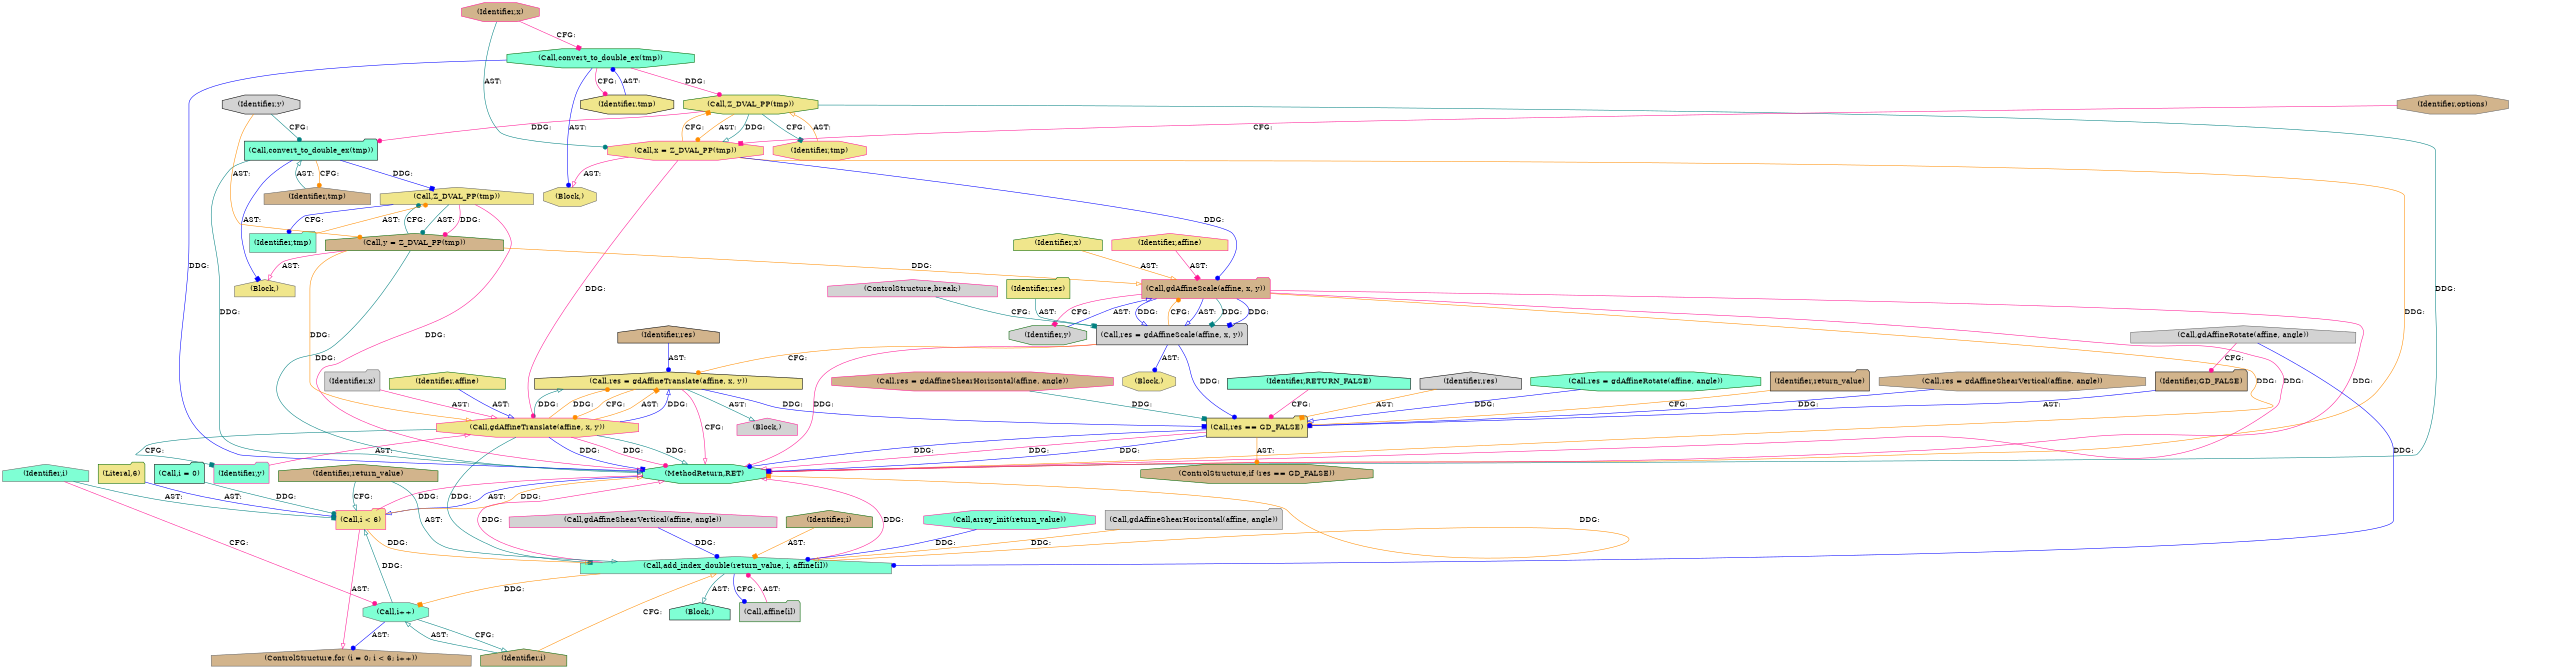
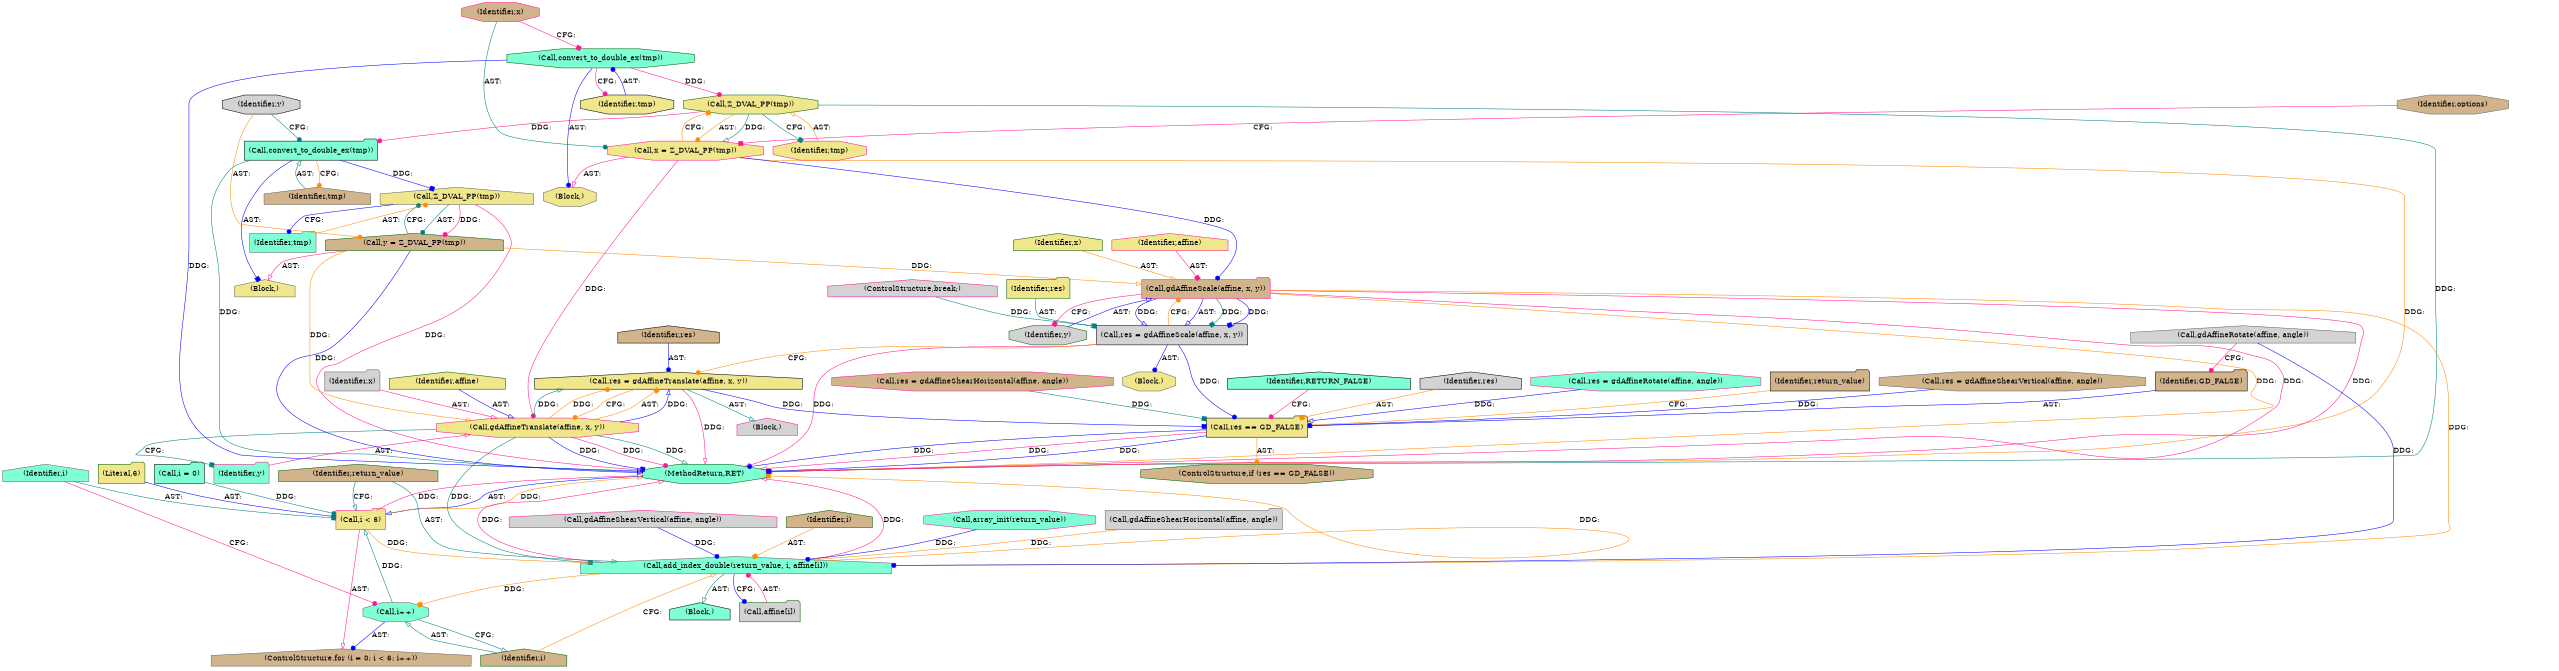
edge "(ControlStructure,break;)" -> "(Call,res = gdAffineScale(affine, x, y))": label "CFG: " -> "DDG: "
node "(Call,res = gdAffineRotate(affine, angle))": color darkgreen -> deeppink
edge "(Call,res = gdAffineTranslate(affine, x, y))" -> "(MethodReturn,RET)": label "CFG: " -> "DDG: "
edge "(Call,y = Z_DVAL_PP(tmp))" -> "(MethodReturn,RET)": color teal -> blue
edge "(Call,gdAffineScale(affine, x, y))" -> "(Call,add_index_double(return_value, i, affine[i]))": added, label "DDG:"
